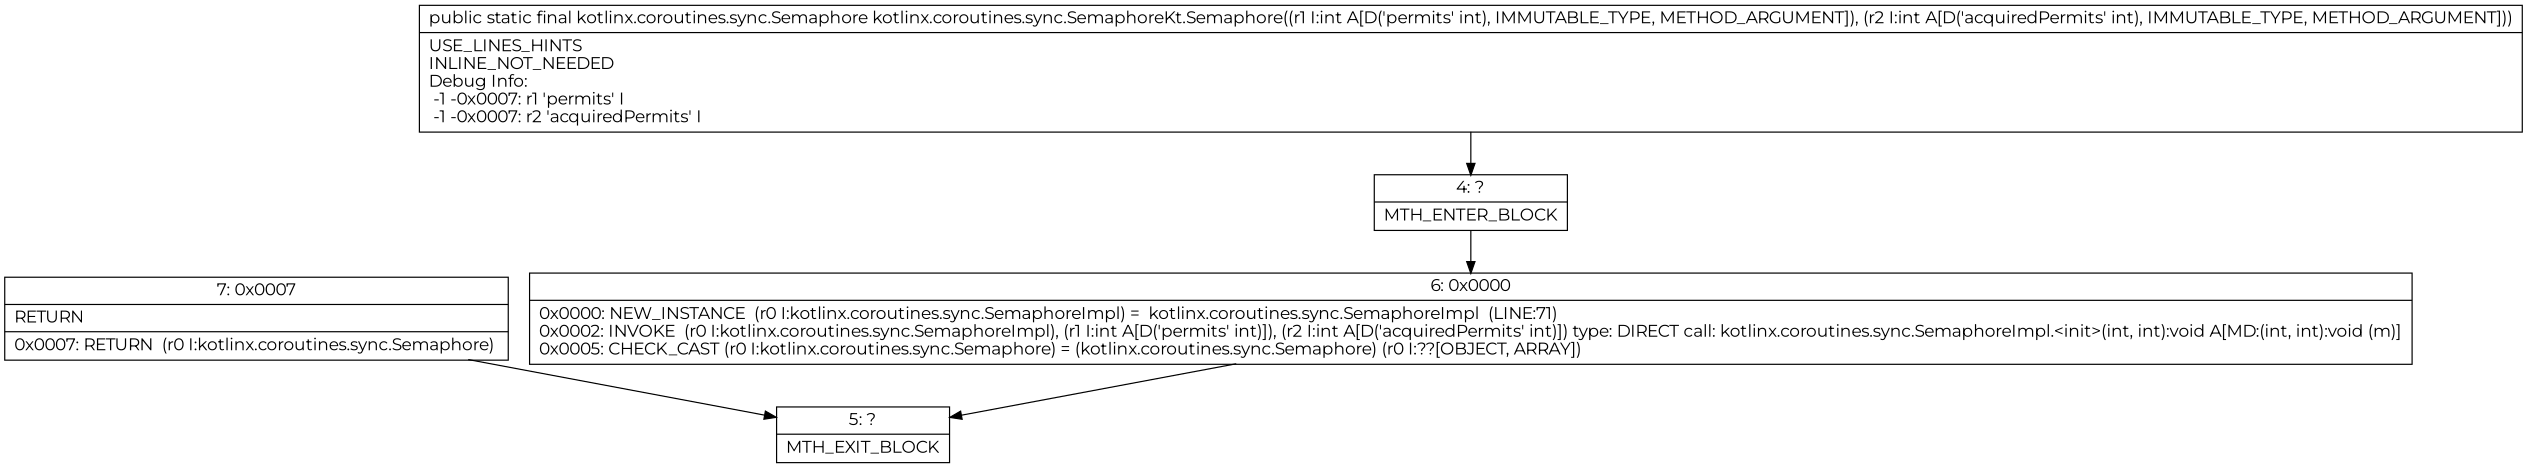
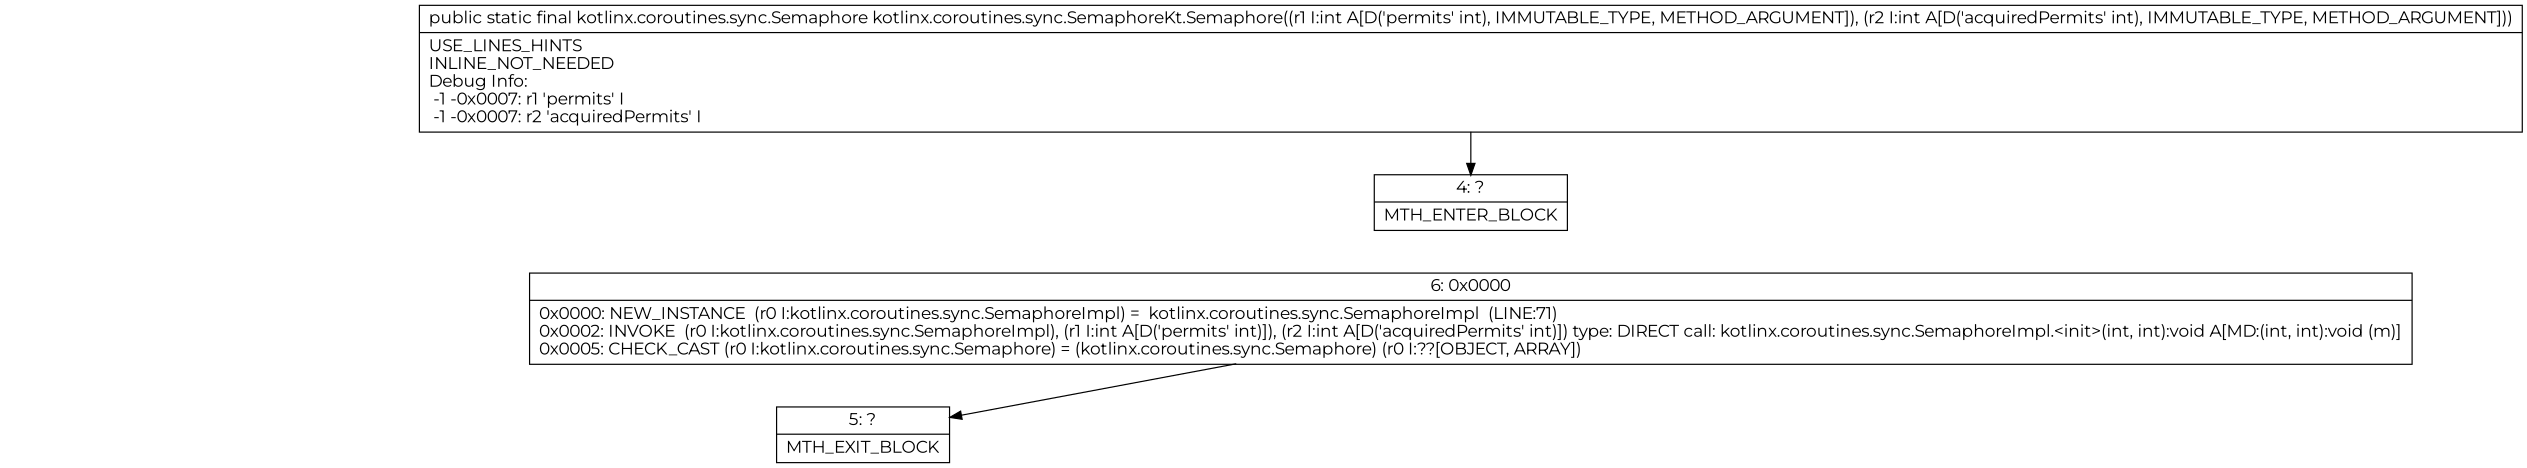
edge "4: ?" -> "6: 0x0000": removed
node "7: 0x0007": removed
